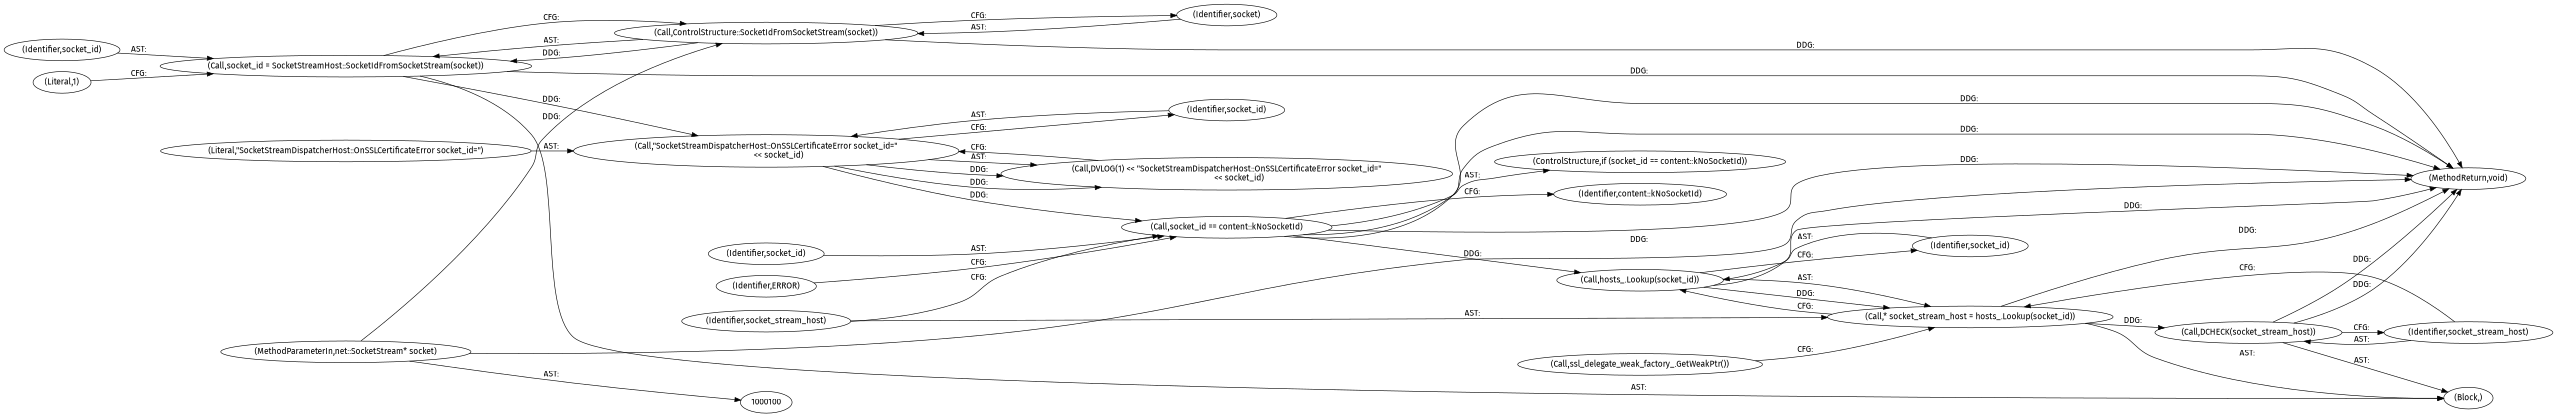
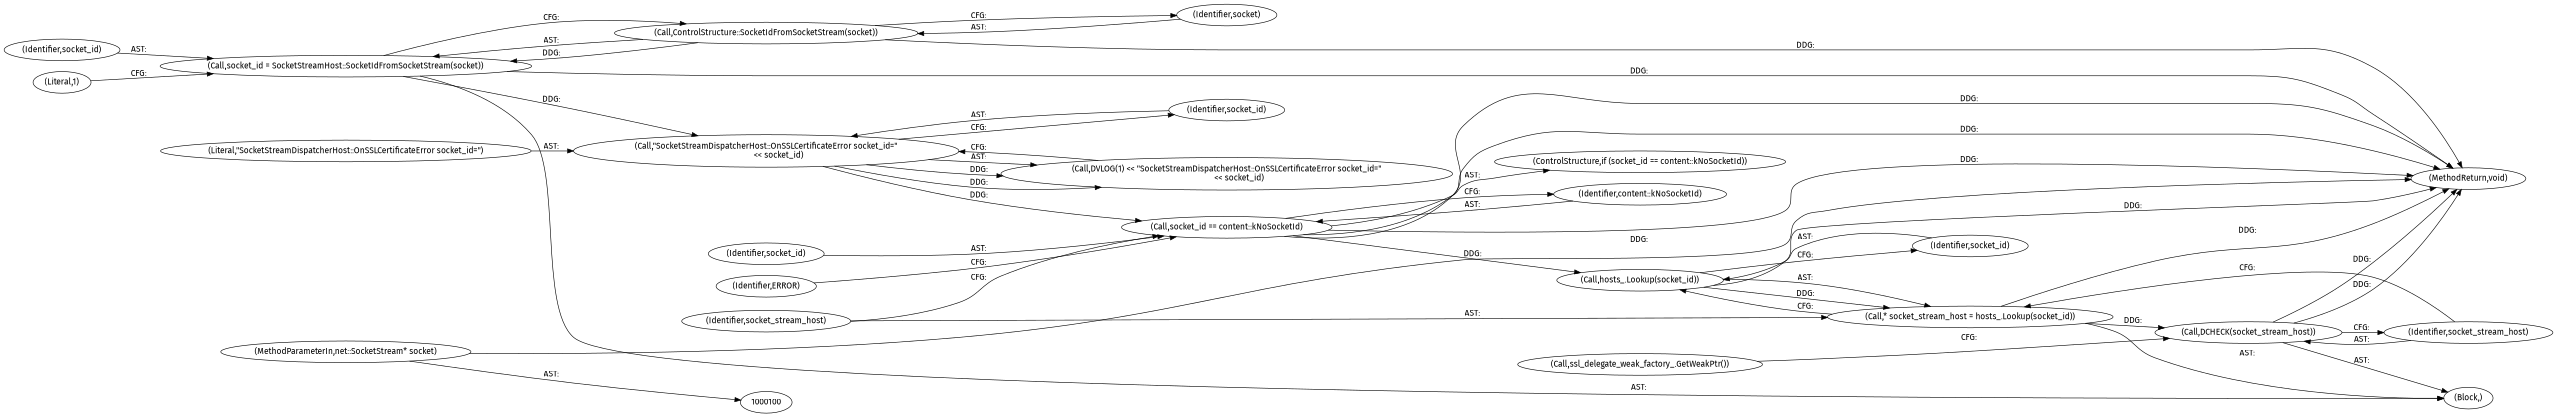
edge "(MethodParameterIn,net::SocketStream* socket)" -> "(Call,ControlStructure::SocketIdFromSocketStream(socket))": removed, label "DDG:"
edge "(Identifier,content::kNoSocketId)" -> "(Call,socket_id == content::kNoSocketId)": added, label "AST:"
edge "(Call,ssl_delegate_weak_factory_.GetWeakPtr())" -> "(Call,* socket_stream_host = hosts_.Lookup(socket_id))": now "(Call,ssl_delegate_weak_factory_.GetWeakPtr())" -> "(Call,DCHECK(socket_stream_host))"
